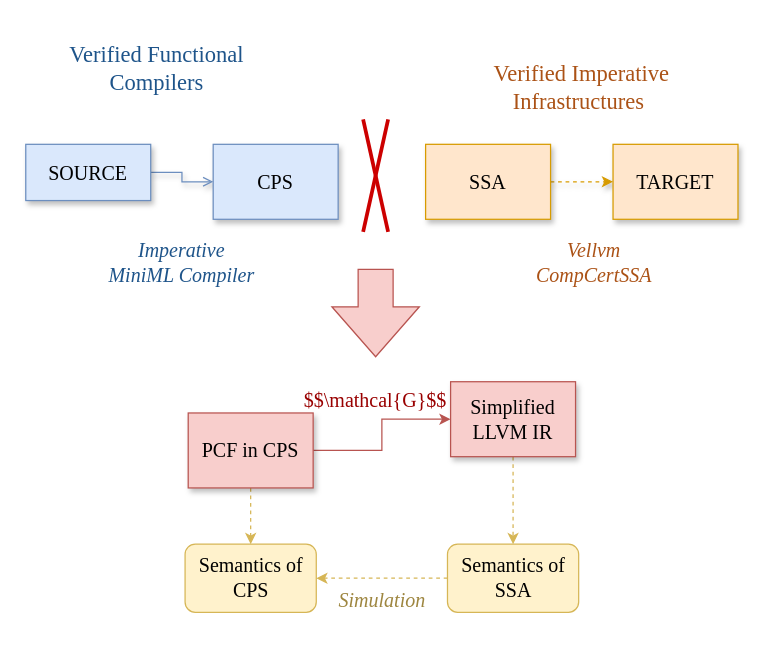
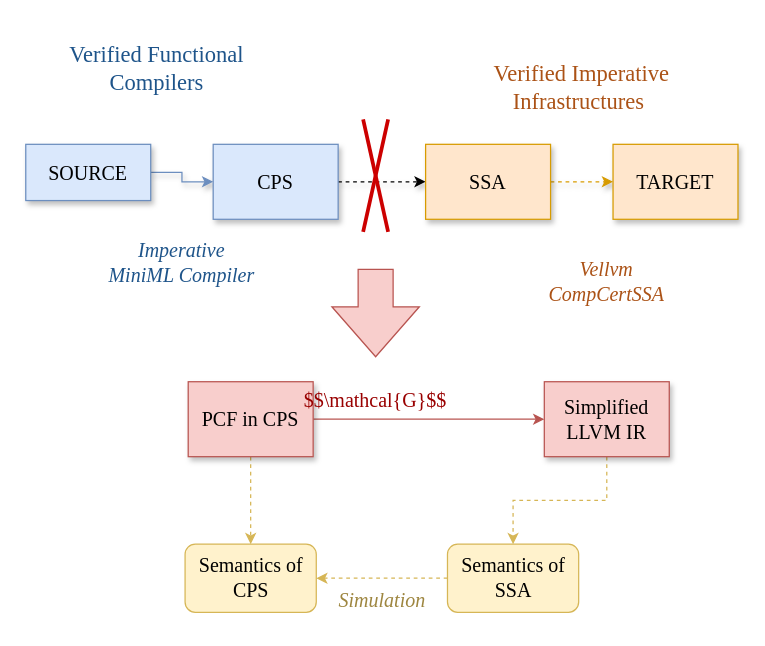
edge "SOURCE" -> "CPS": arrowhead open -> classic
edge "CPS" -> "SSA": added
node "Vellvm CompCertSSA": moved (594, 263) -> (607, 282)
node "Simplified LLVM IR": moved (513, 419) -> (607, 419)
node "PCF in CPS": moved (251, 451) -> (251, 419)
